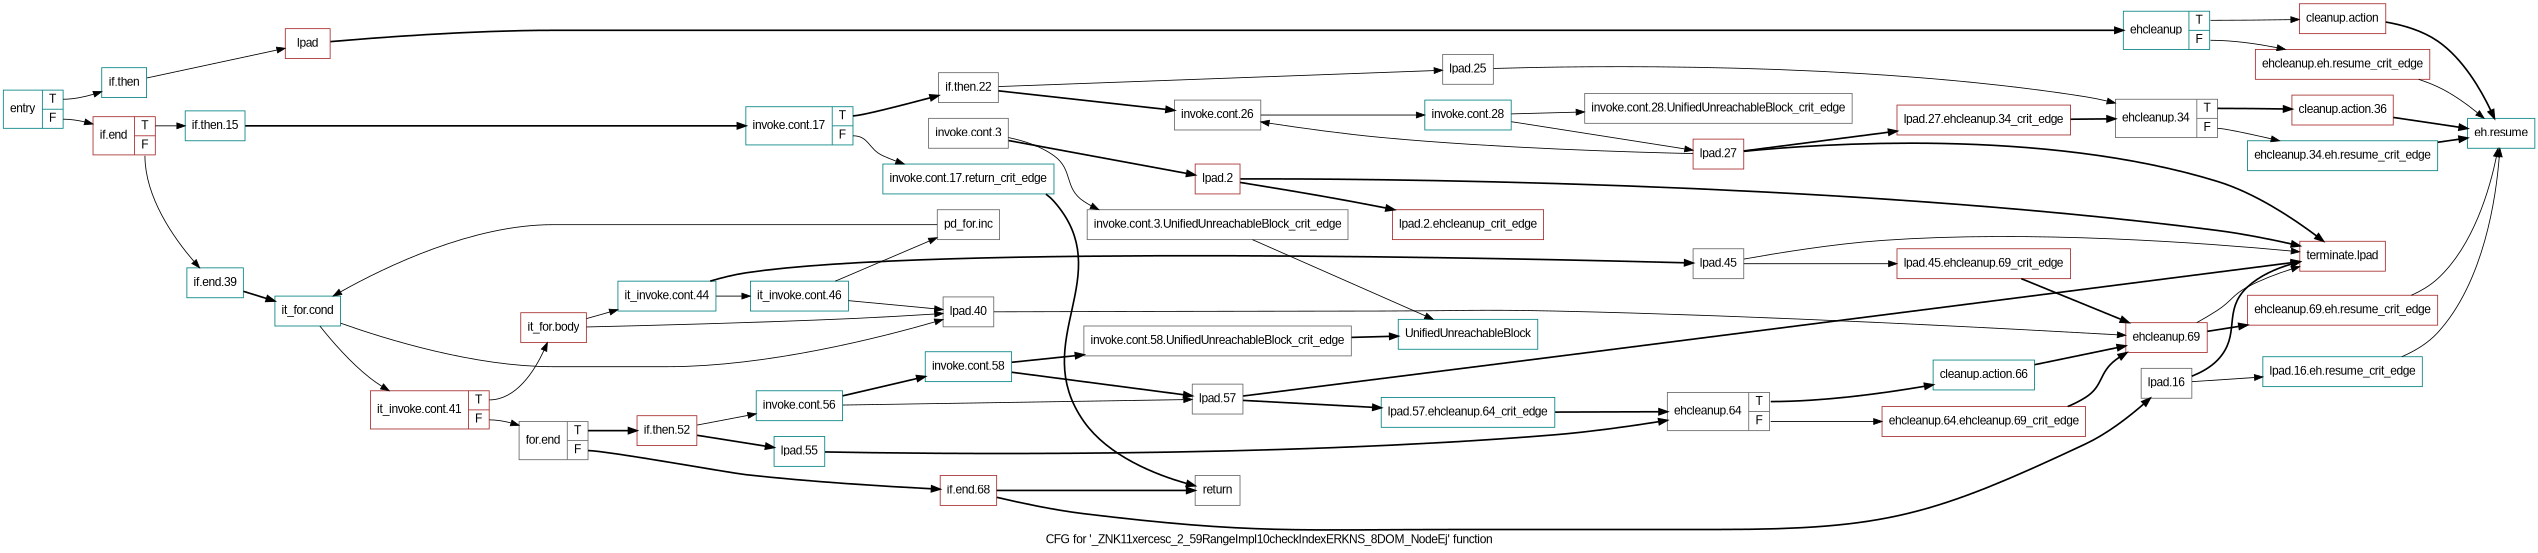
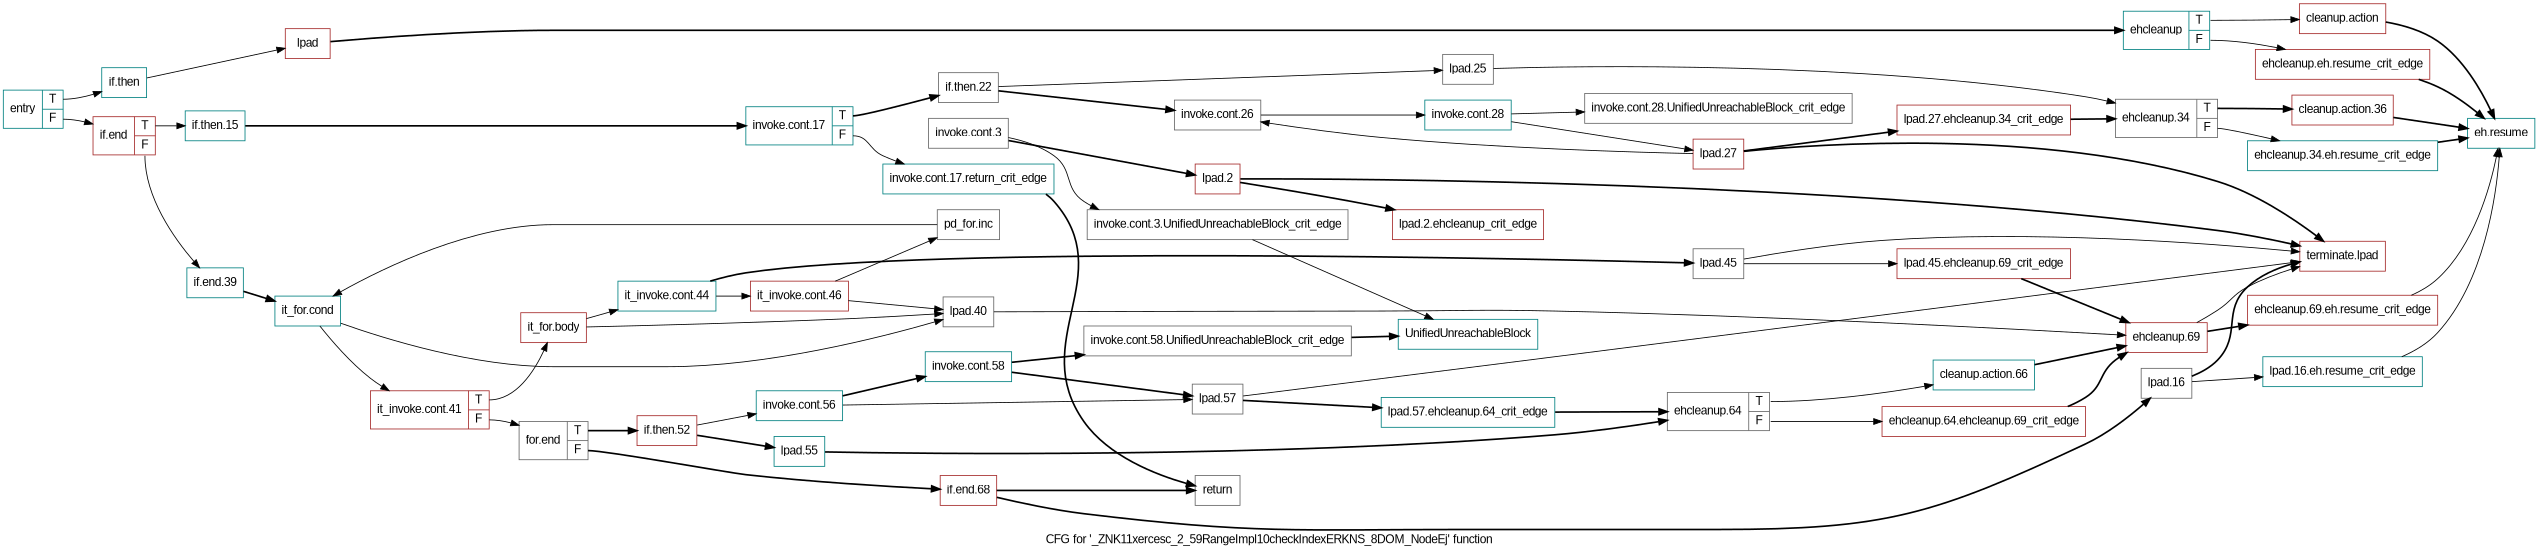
edge "ehcleanup.eh.resume_crit_edge" -> "eh.resume": style solid -> bold
node "it_invoke.cont.46": color teal -> brown
edge "lpad.57" -> "terminate.lpad": style bold -> solid
edge "ehcleanup.64" -> "cleanup.action.66": style bold -> solid
